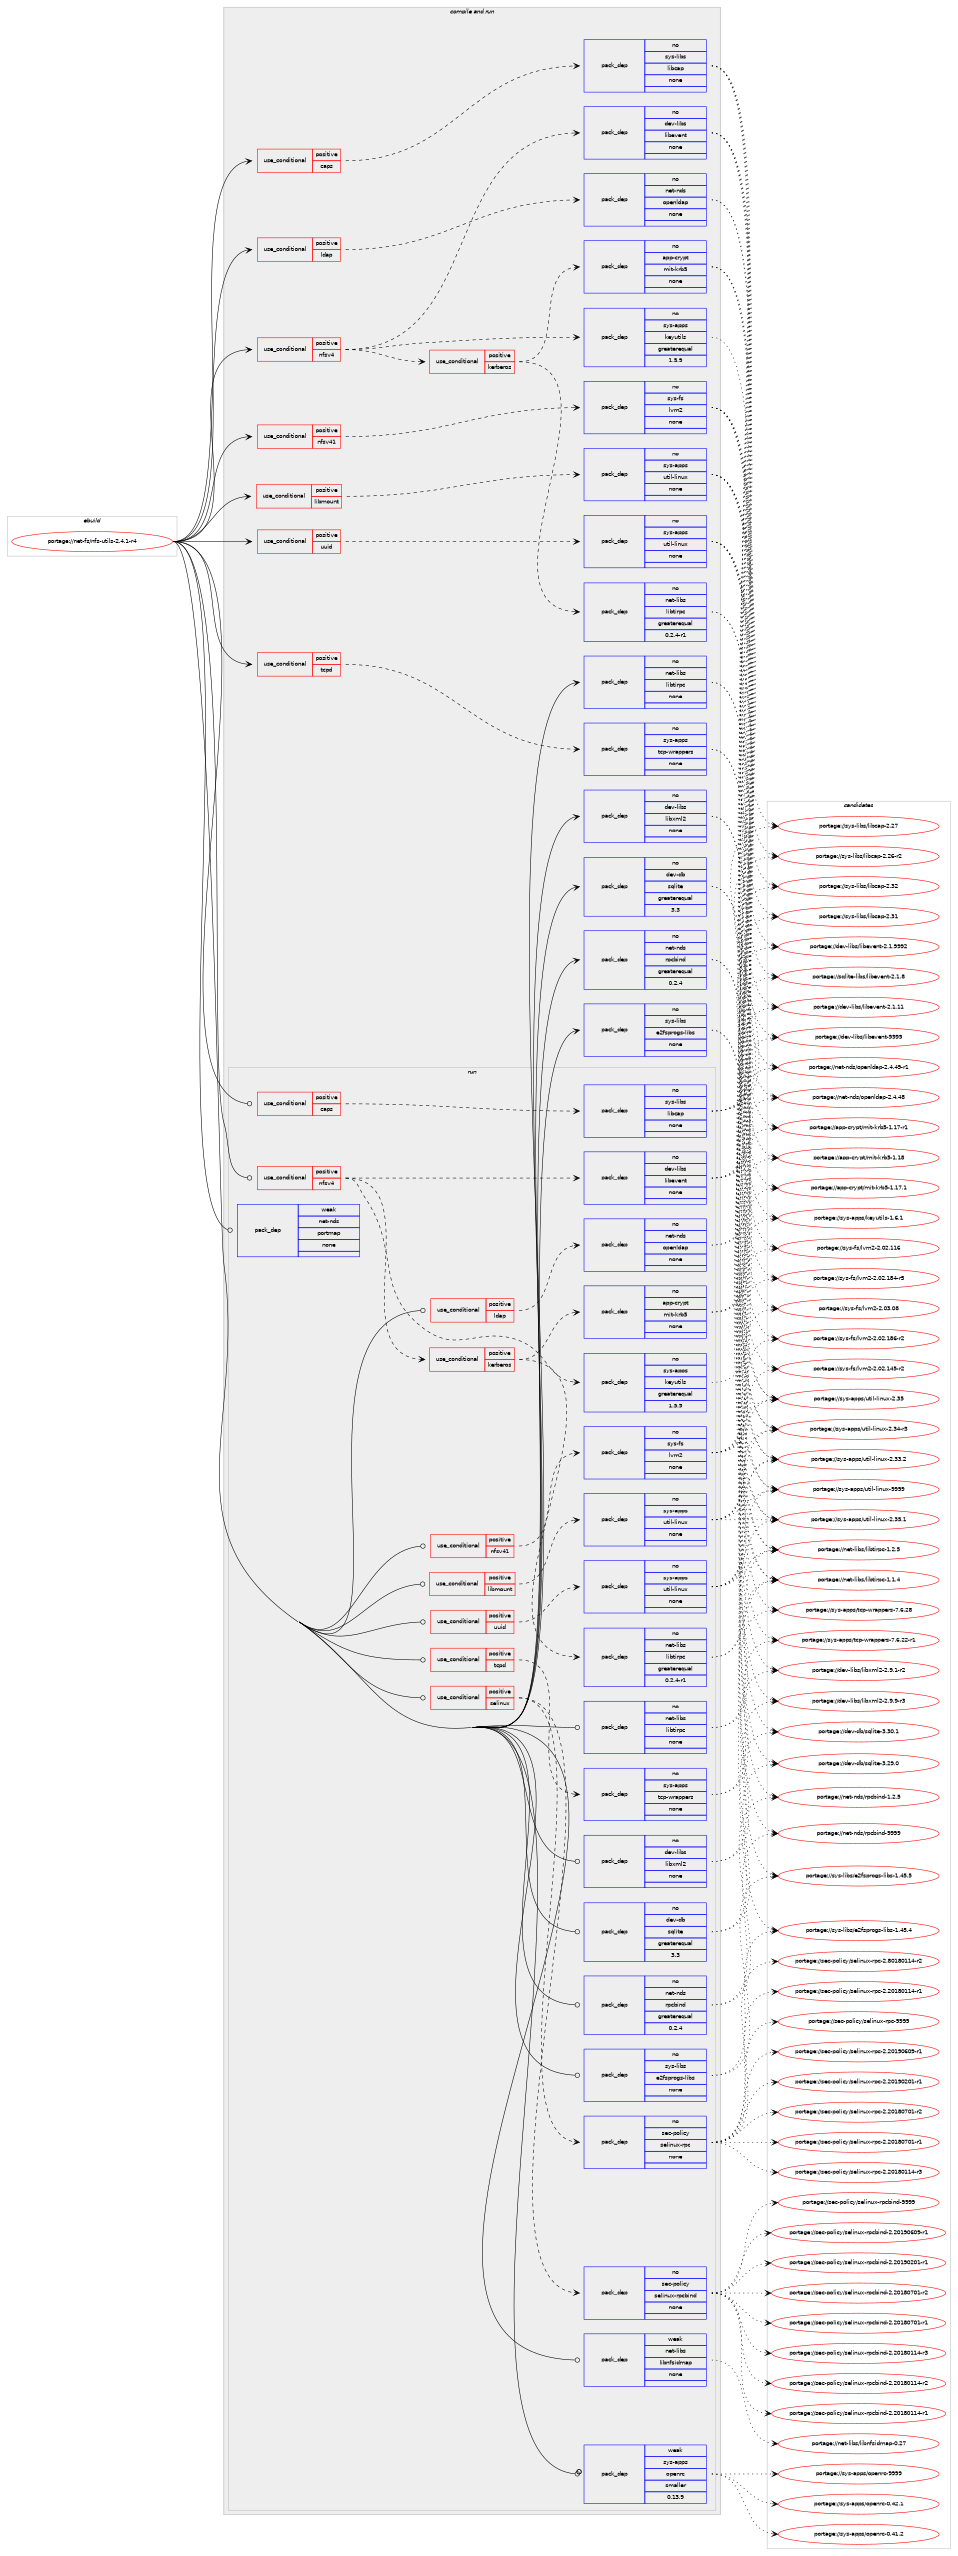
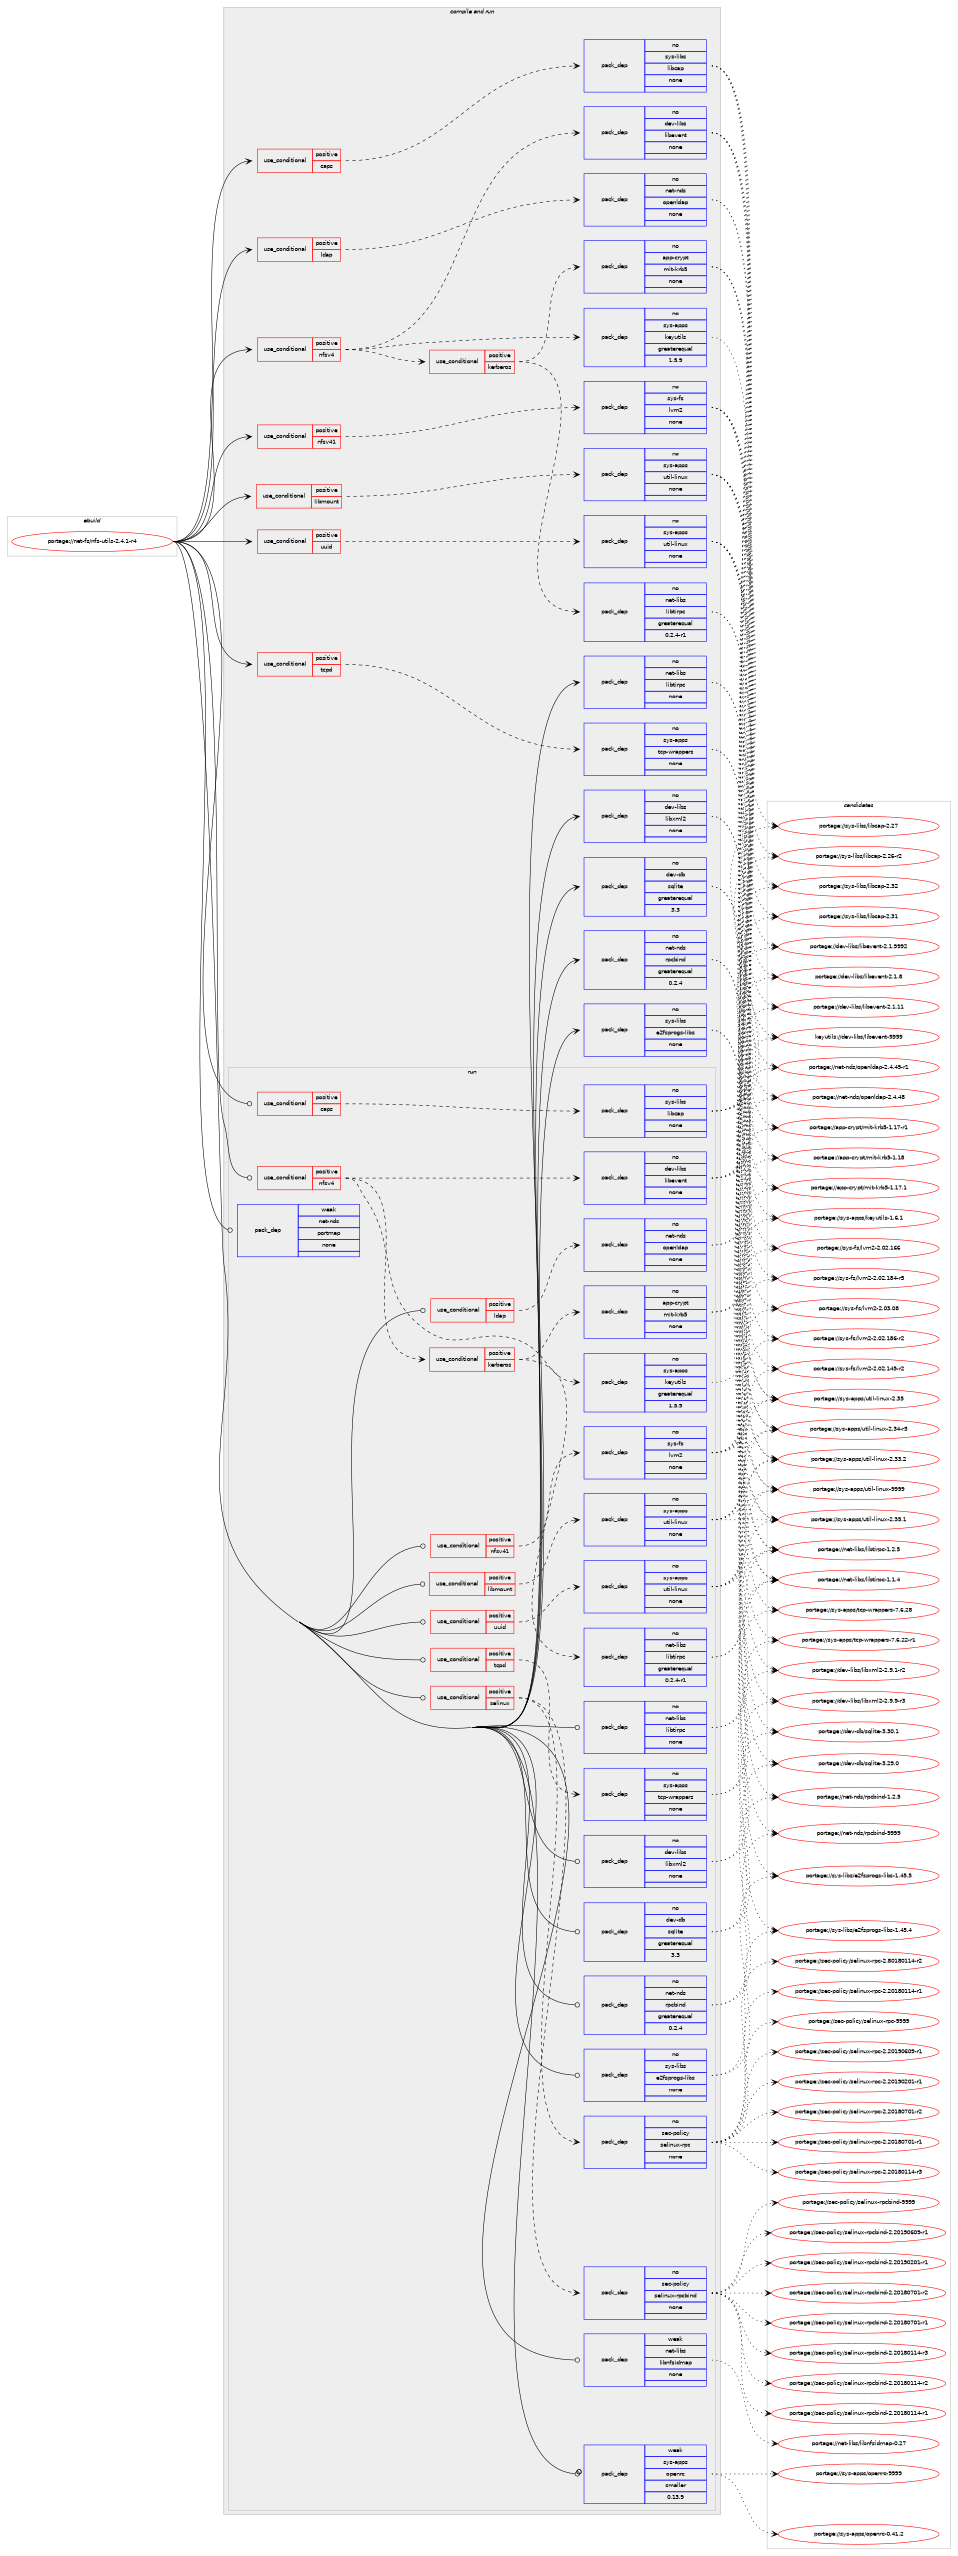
node "portage://sqlite-libs/libevent-2.1.8": label "portage://sqlite-libs/libevent-2.1.8" -> "portage://dev-libs/libevent-2.1.8"
node "portage://dev-libs/libevent-9999": label "portage://dev-libs/libevent-9999" -> "keyutils://dev-libs/libevent-9999"
node "portage://sys-fs/lvm2-2.02.116": label "portage://sys-fs/lvm2-2.02.116" -> "portage://sys-fs/lvm2-2.02.166"
node "portage://sys-apps/openrc-0.42.1": removed
